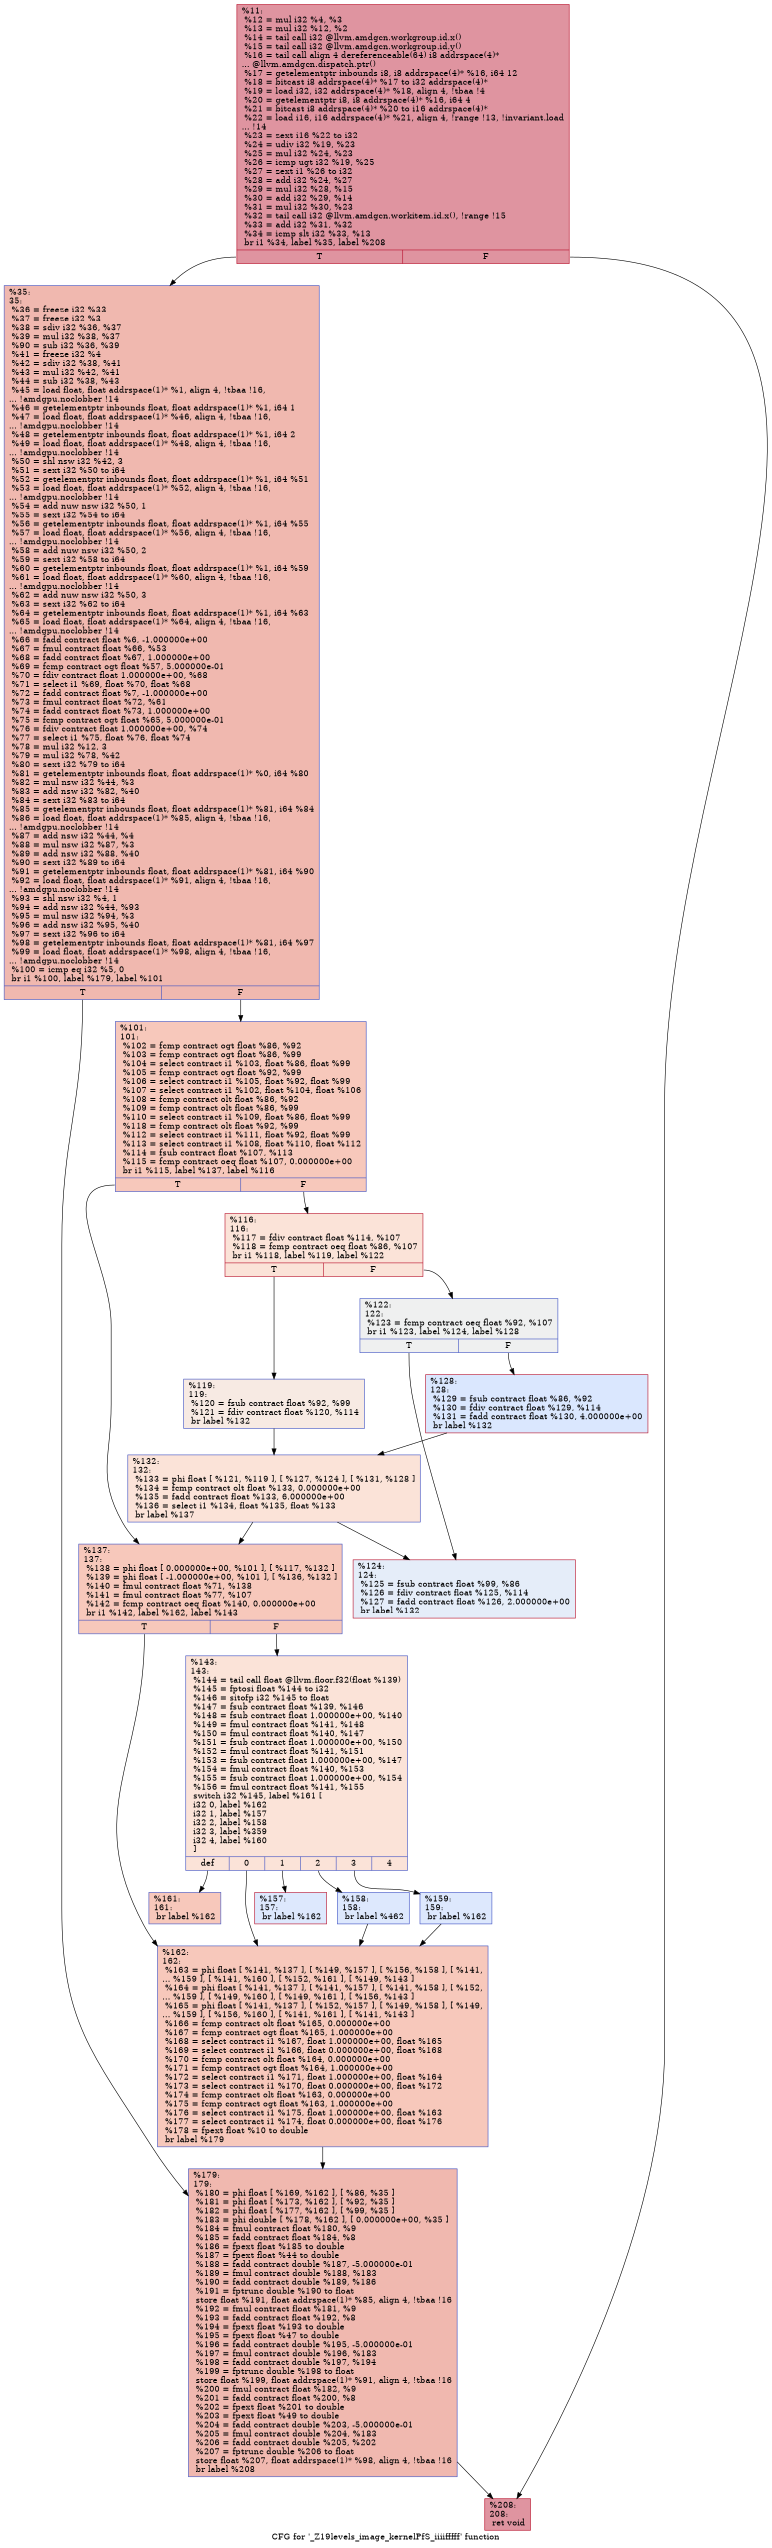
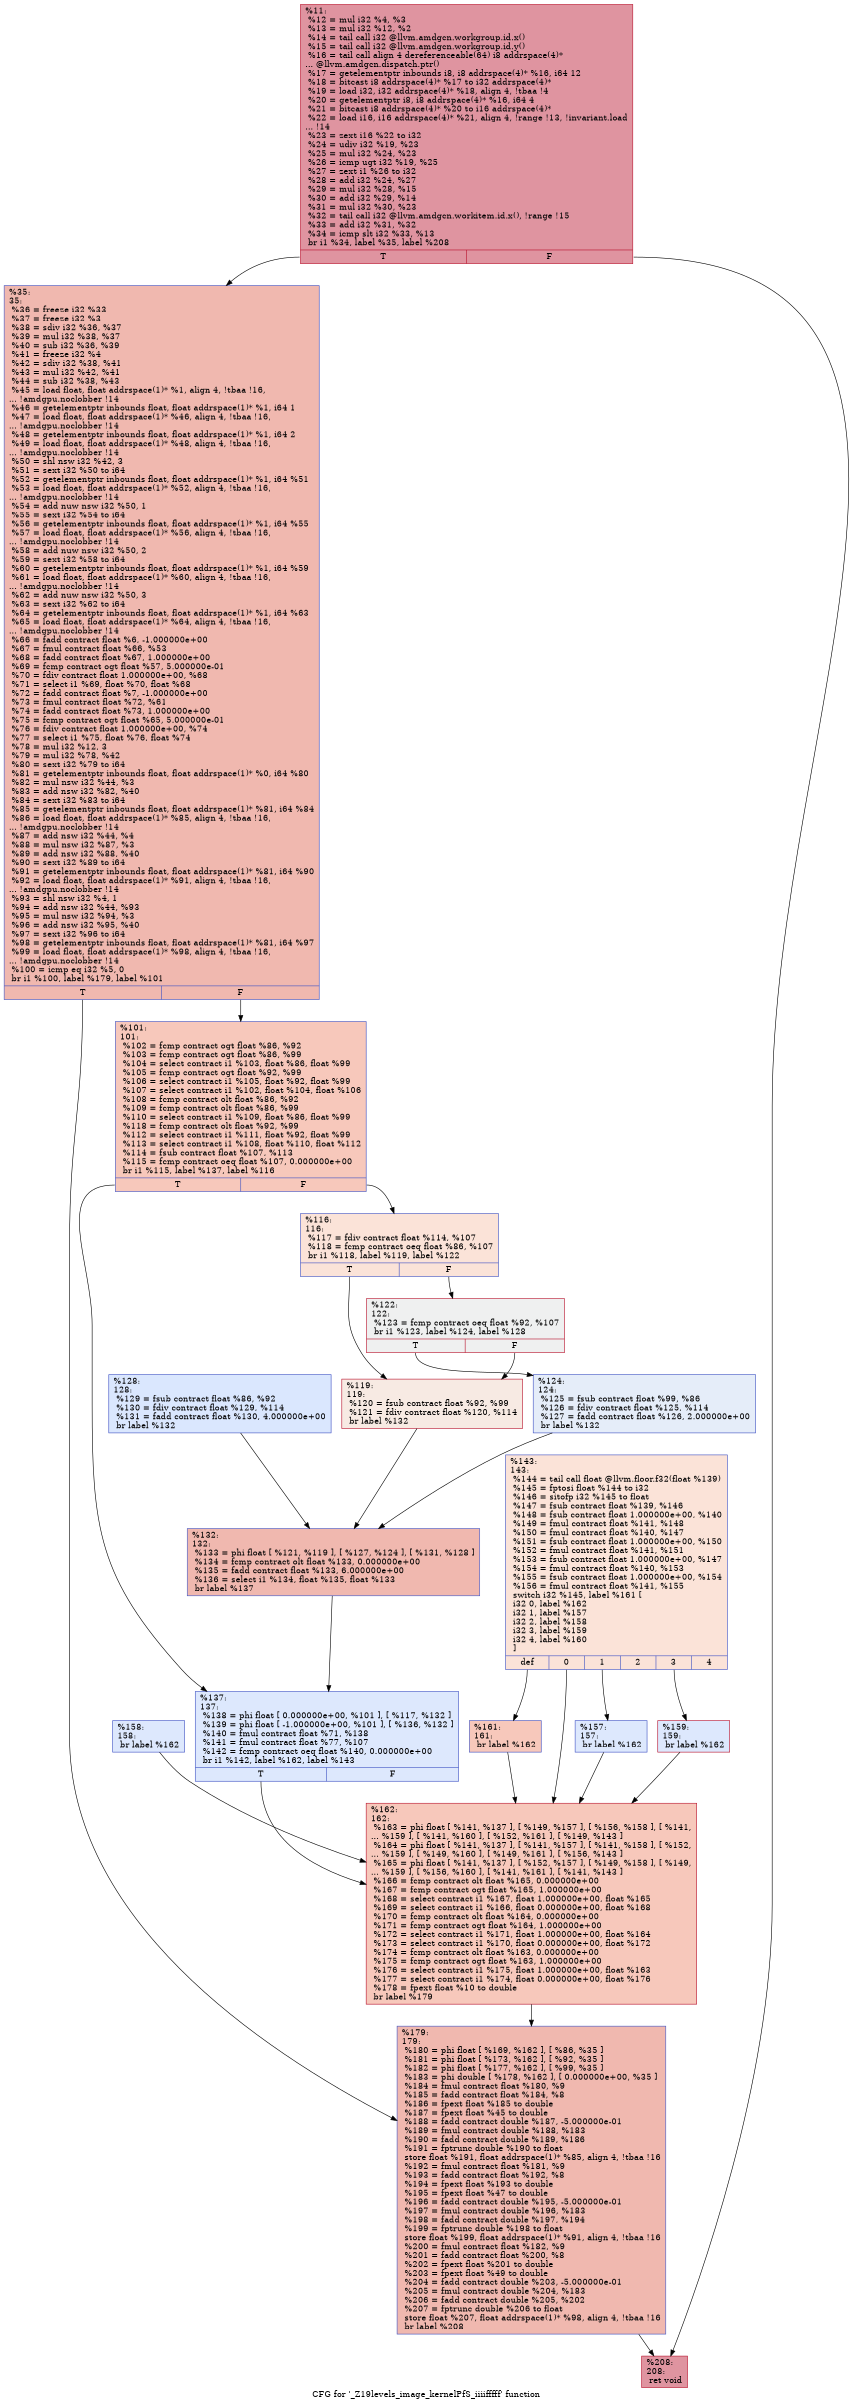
node "%35:": text "%90 = sub i32 %36, %39" -> "%40 = sub i32 %36, %39"
node "%116:": color #b70d28ff -> #3d50c3ff
node "%122:": color #3d50c3ff -> #b70d28ff
edge "%122:" -> "%128:": now "%122:" -> "%119:"
node "%119:": color #3d50c3ff -> #b70d28ff
node "%128:": color #b70d28ff -> #3d50c3ff
node "%132:": fillcolor #f6bfa670 -> #dc5d4a70
edge "%132:" -> "%124:": reversed
node "%137:": fillcolor #ed836670 -> #b2ccfb70
node "%124:": color #b70d28ff -> #3d50c3ff
edge "%137:" -> "%143:": removed
edge "%161:" -> "%162:": added
edge "%157:" -> "%162:": added
node "%143:": text "i32 3, label %359" -> "i32 3, label %159"
edge "%143:" -> "%158:": removed
node "%157:": color #b70d28ff -> #3d50c3ff
node "%159:": color #3d50c3ff -> #b70d28ff
node "%158:": text "br label %462" -> "br label %162"
node "%162:": color #3d50c3ff -> #b70d28ff
node "%179:": text "%187 = fpext float %44 to double" -> "%187 = fpext float %45 to double"
